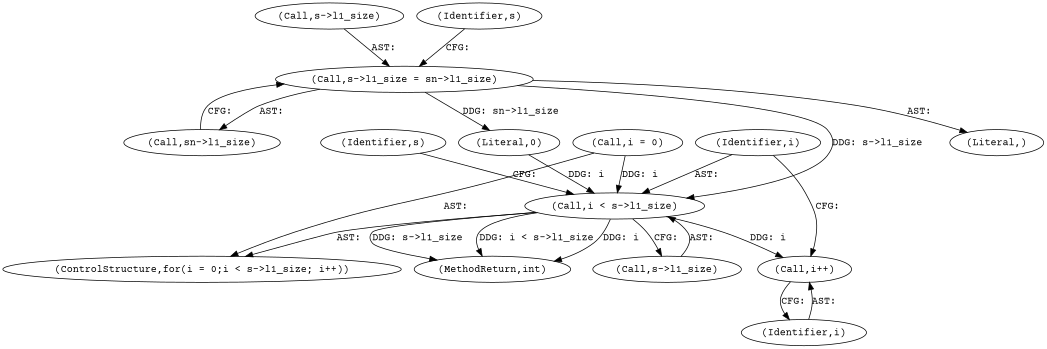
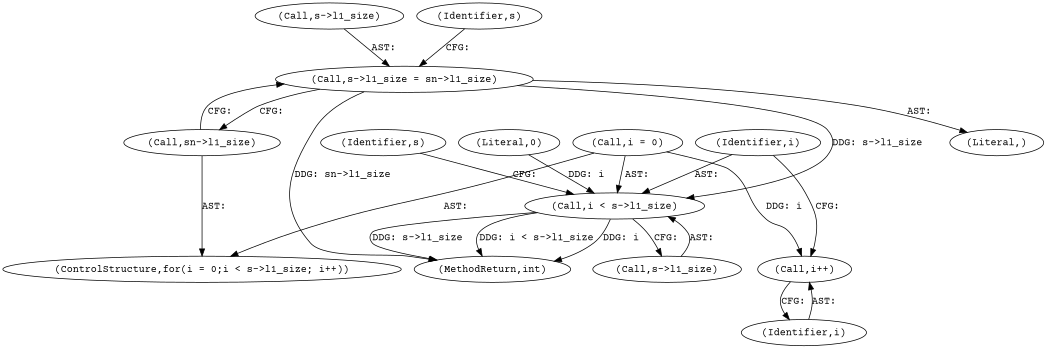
edge "(Call,s->l1_size = sn->l1_size)" -> "(Literal,0)": now "(Call,s->l1_size = sn->l1_size)" -> "(MethodReturn,int)"
edge "(Call,s->l1_size = sn->l1_size)" -> "(Call,sn->l1_size)": label "AST: " -> "CFG: "
edge "(Call,i = 0)" -> "(Call,i < s->l1_size)": label "DDG: i" -> "AST: "
edge "(Call,i < s->l1_size)" -> "(ControlStructure,for(i = 0;i < s->l1_size; i++))": now "(Call,sn->l1_size)" -> "(ControlStructure,for(i = 0;i < s->l1_size; i++))"
edge "(Call,i < s->l1_size)" -> "(Call,i++)": now "(Call,i = 0)" -> "(Call,i++)"
